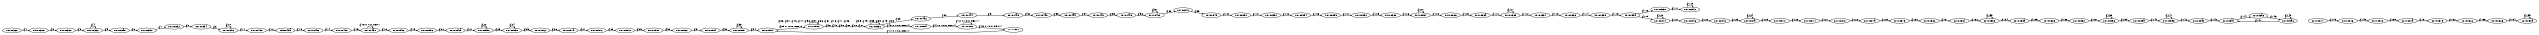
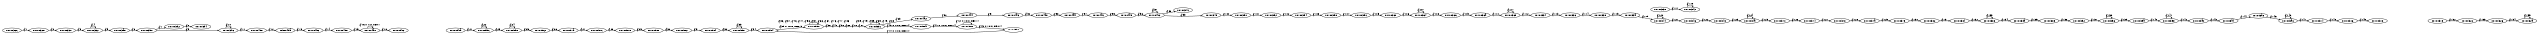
edge "0010033a" -> "0010033e": removed, label "@116"
edge "0010034c" -> "0010034e": now "001004b2" -> "0010034e"
node "0010031a": removed
edge "001003ac" -> "001003a4": now "001003ac" -> "00100314"
edge "001003b4" -> "001003b6": now "001003b0" -> "001003b6"
node "001005b6": removed
